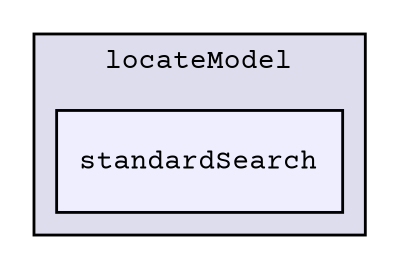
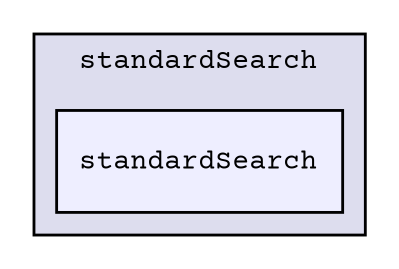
cluster "locateModel": label "locateModel" -> "standardSearch"
